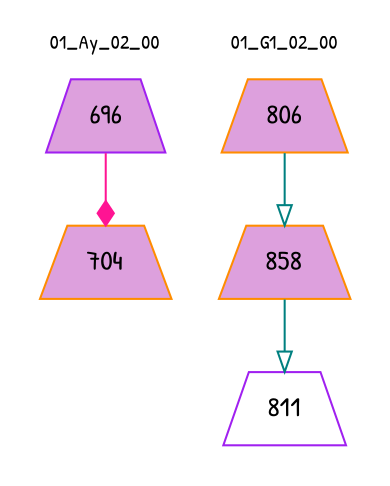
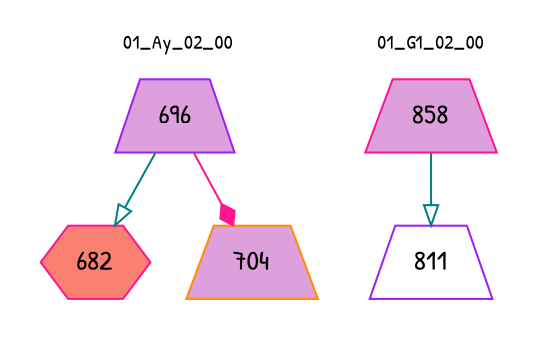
node "806": removed
node "682": added
node "858": color darkorange -> deeppink
